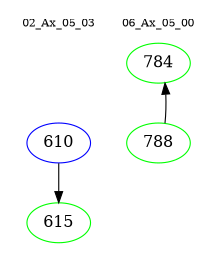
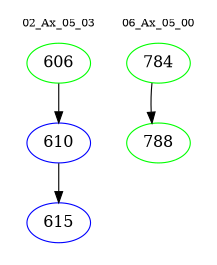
node "606": added
edge "788" -> "784": reversed
node "615": color green -> blue
